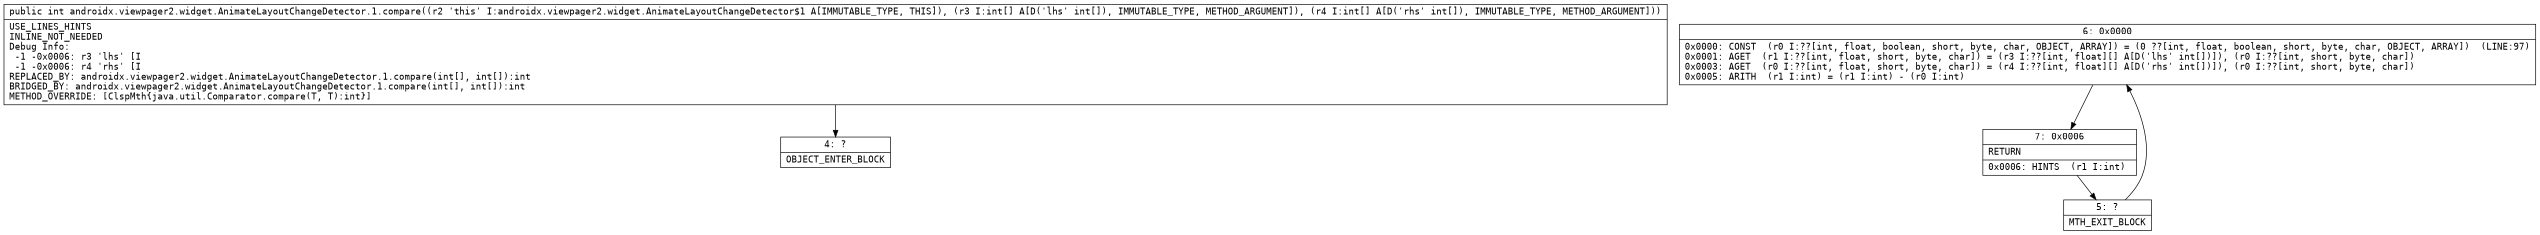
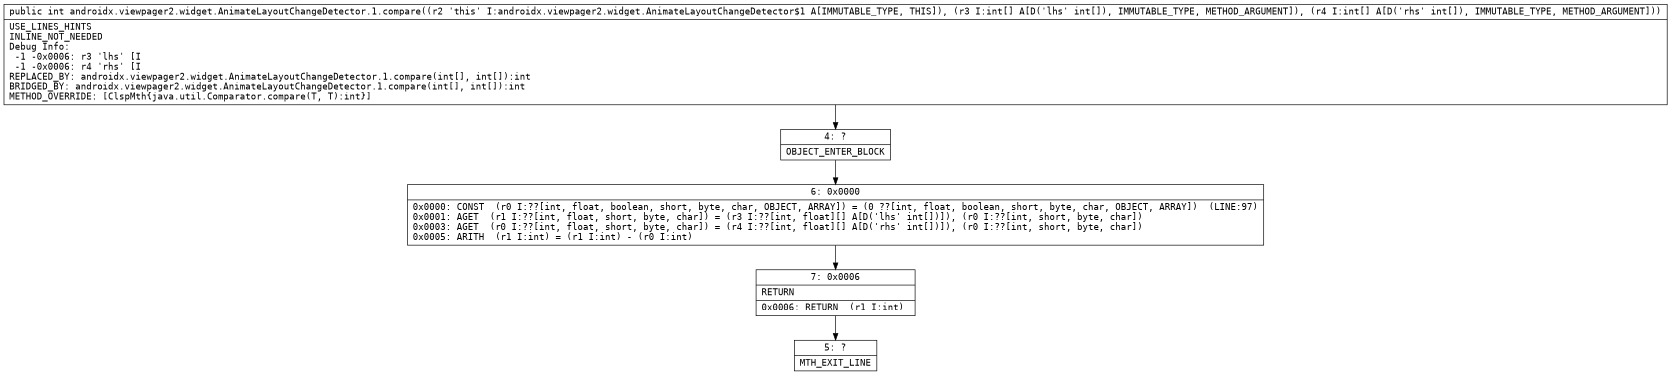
edge "5: ?" -> "6: 0x0000": now "4: ?" -> "6: 0x0000"
node "7: 0x0006": text "0x0006: HINTS  (r1 I:int)" -> "0x0006: RETURN  (r1 I:int)"
node "5: ?": text "MTH_EXIT_BLOCK" -> "MTH_EXIT_LINE"
